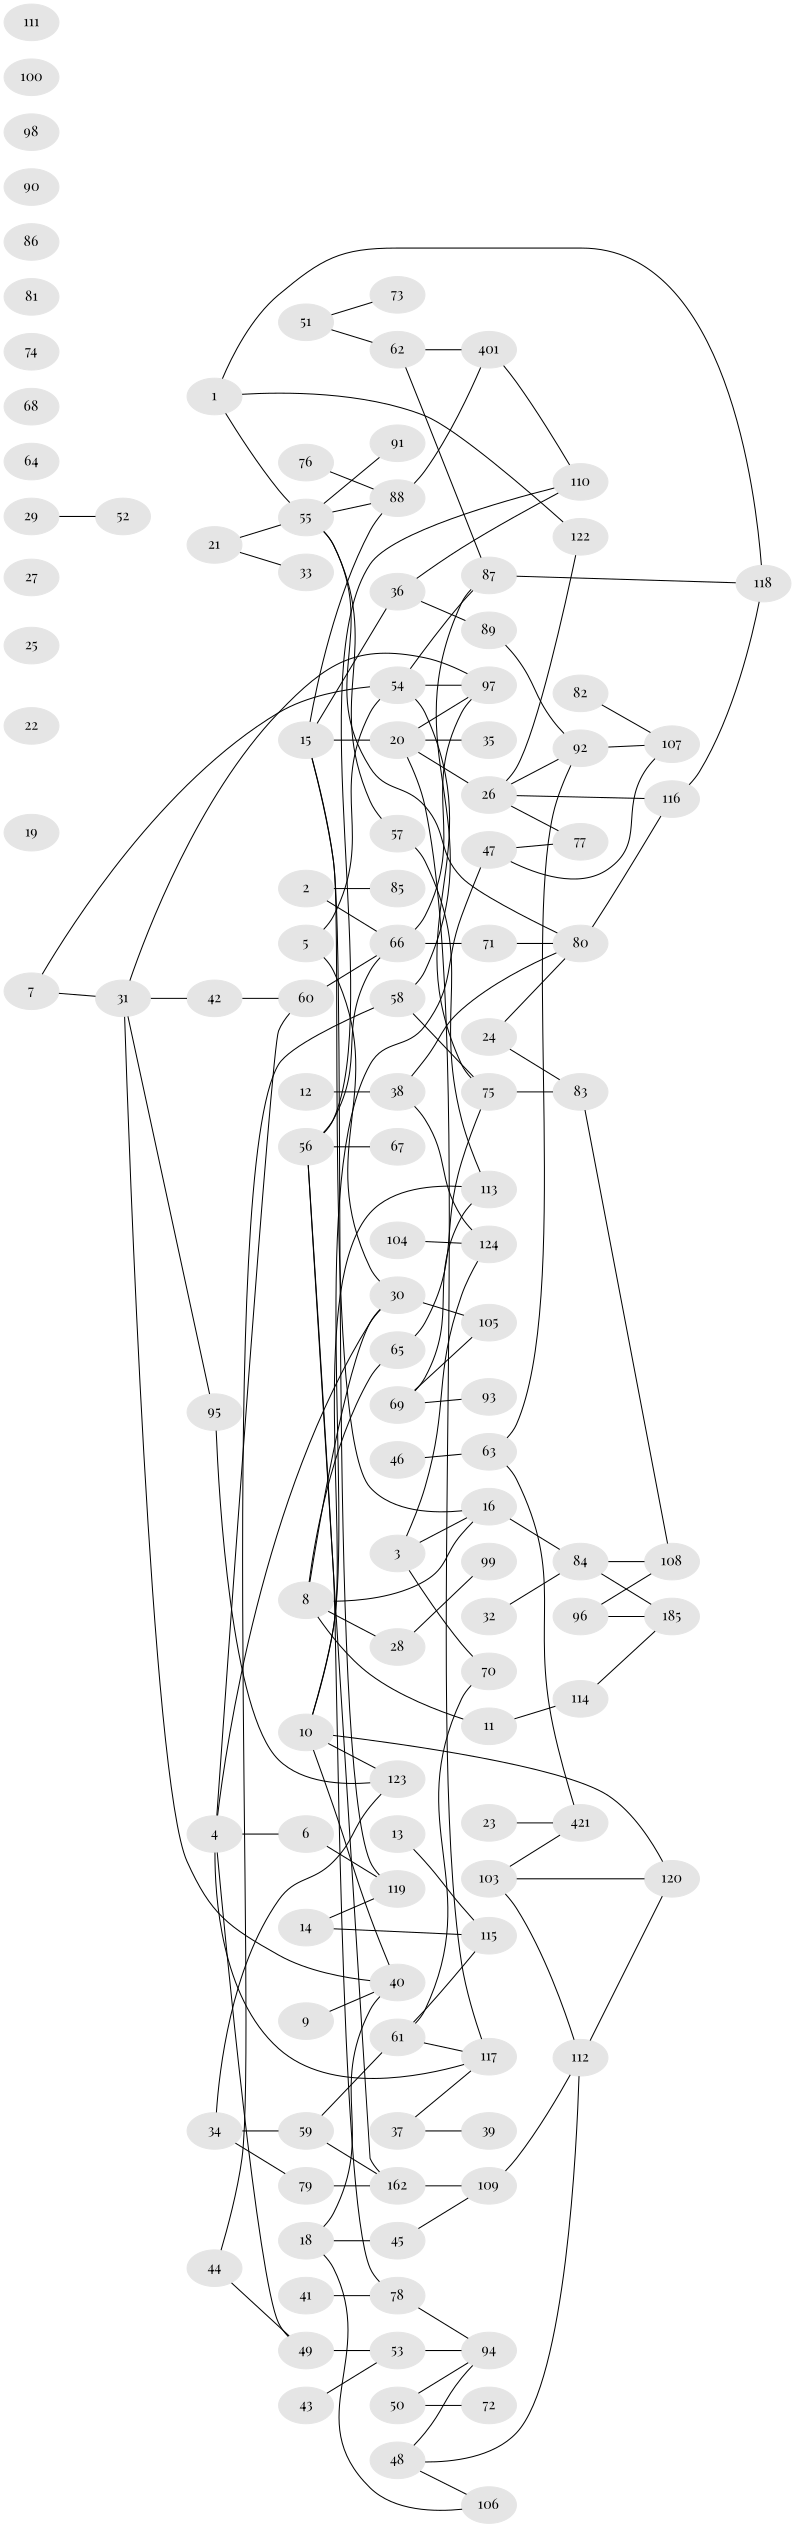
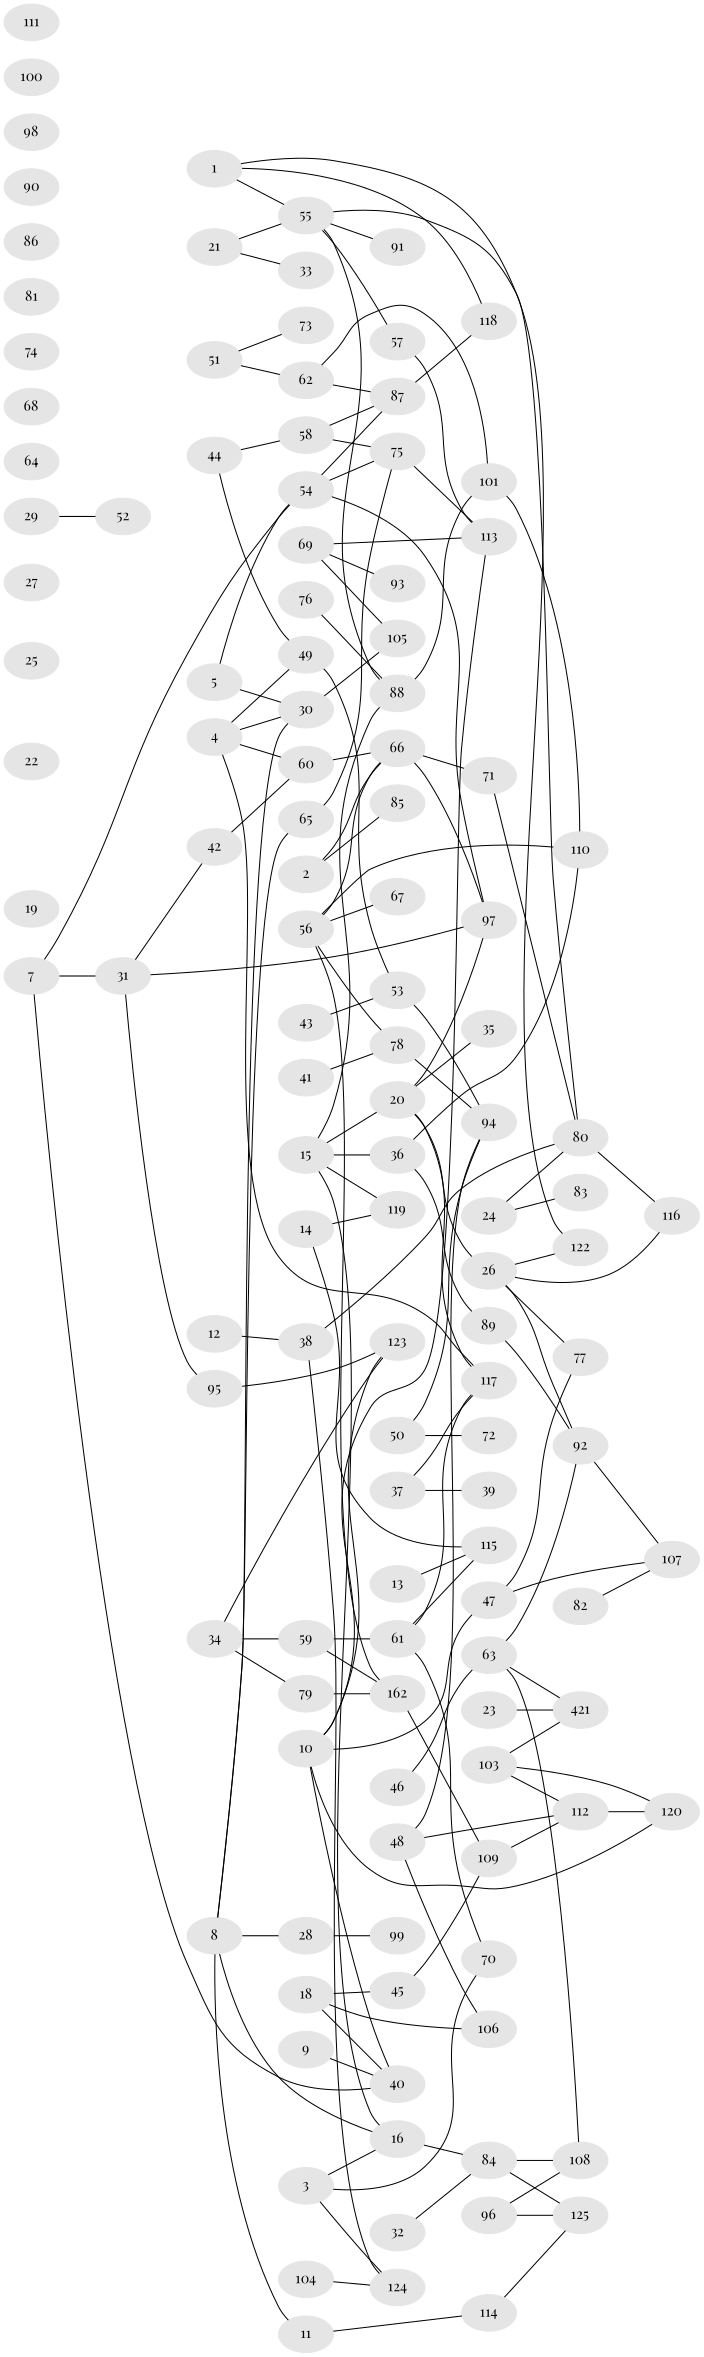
node "401": label "401" -> "101"
edge "118" -- "116": removed
edge "75" -- "83": now "75" -- "113"
edge "83" -- "108": now "63" -- "108"
edge "31" -- "40": now "7" -- "40"
node "185": label "185" -> "125"
node "6": removed
